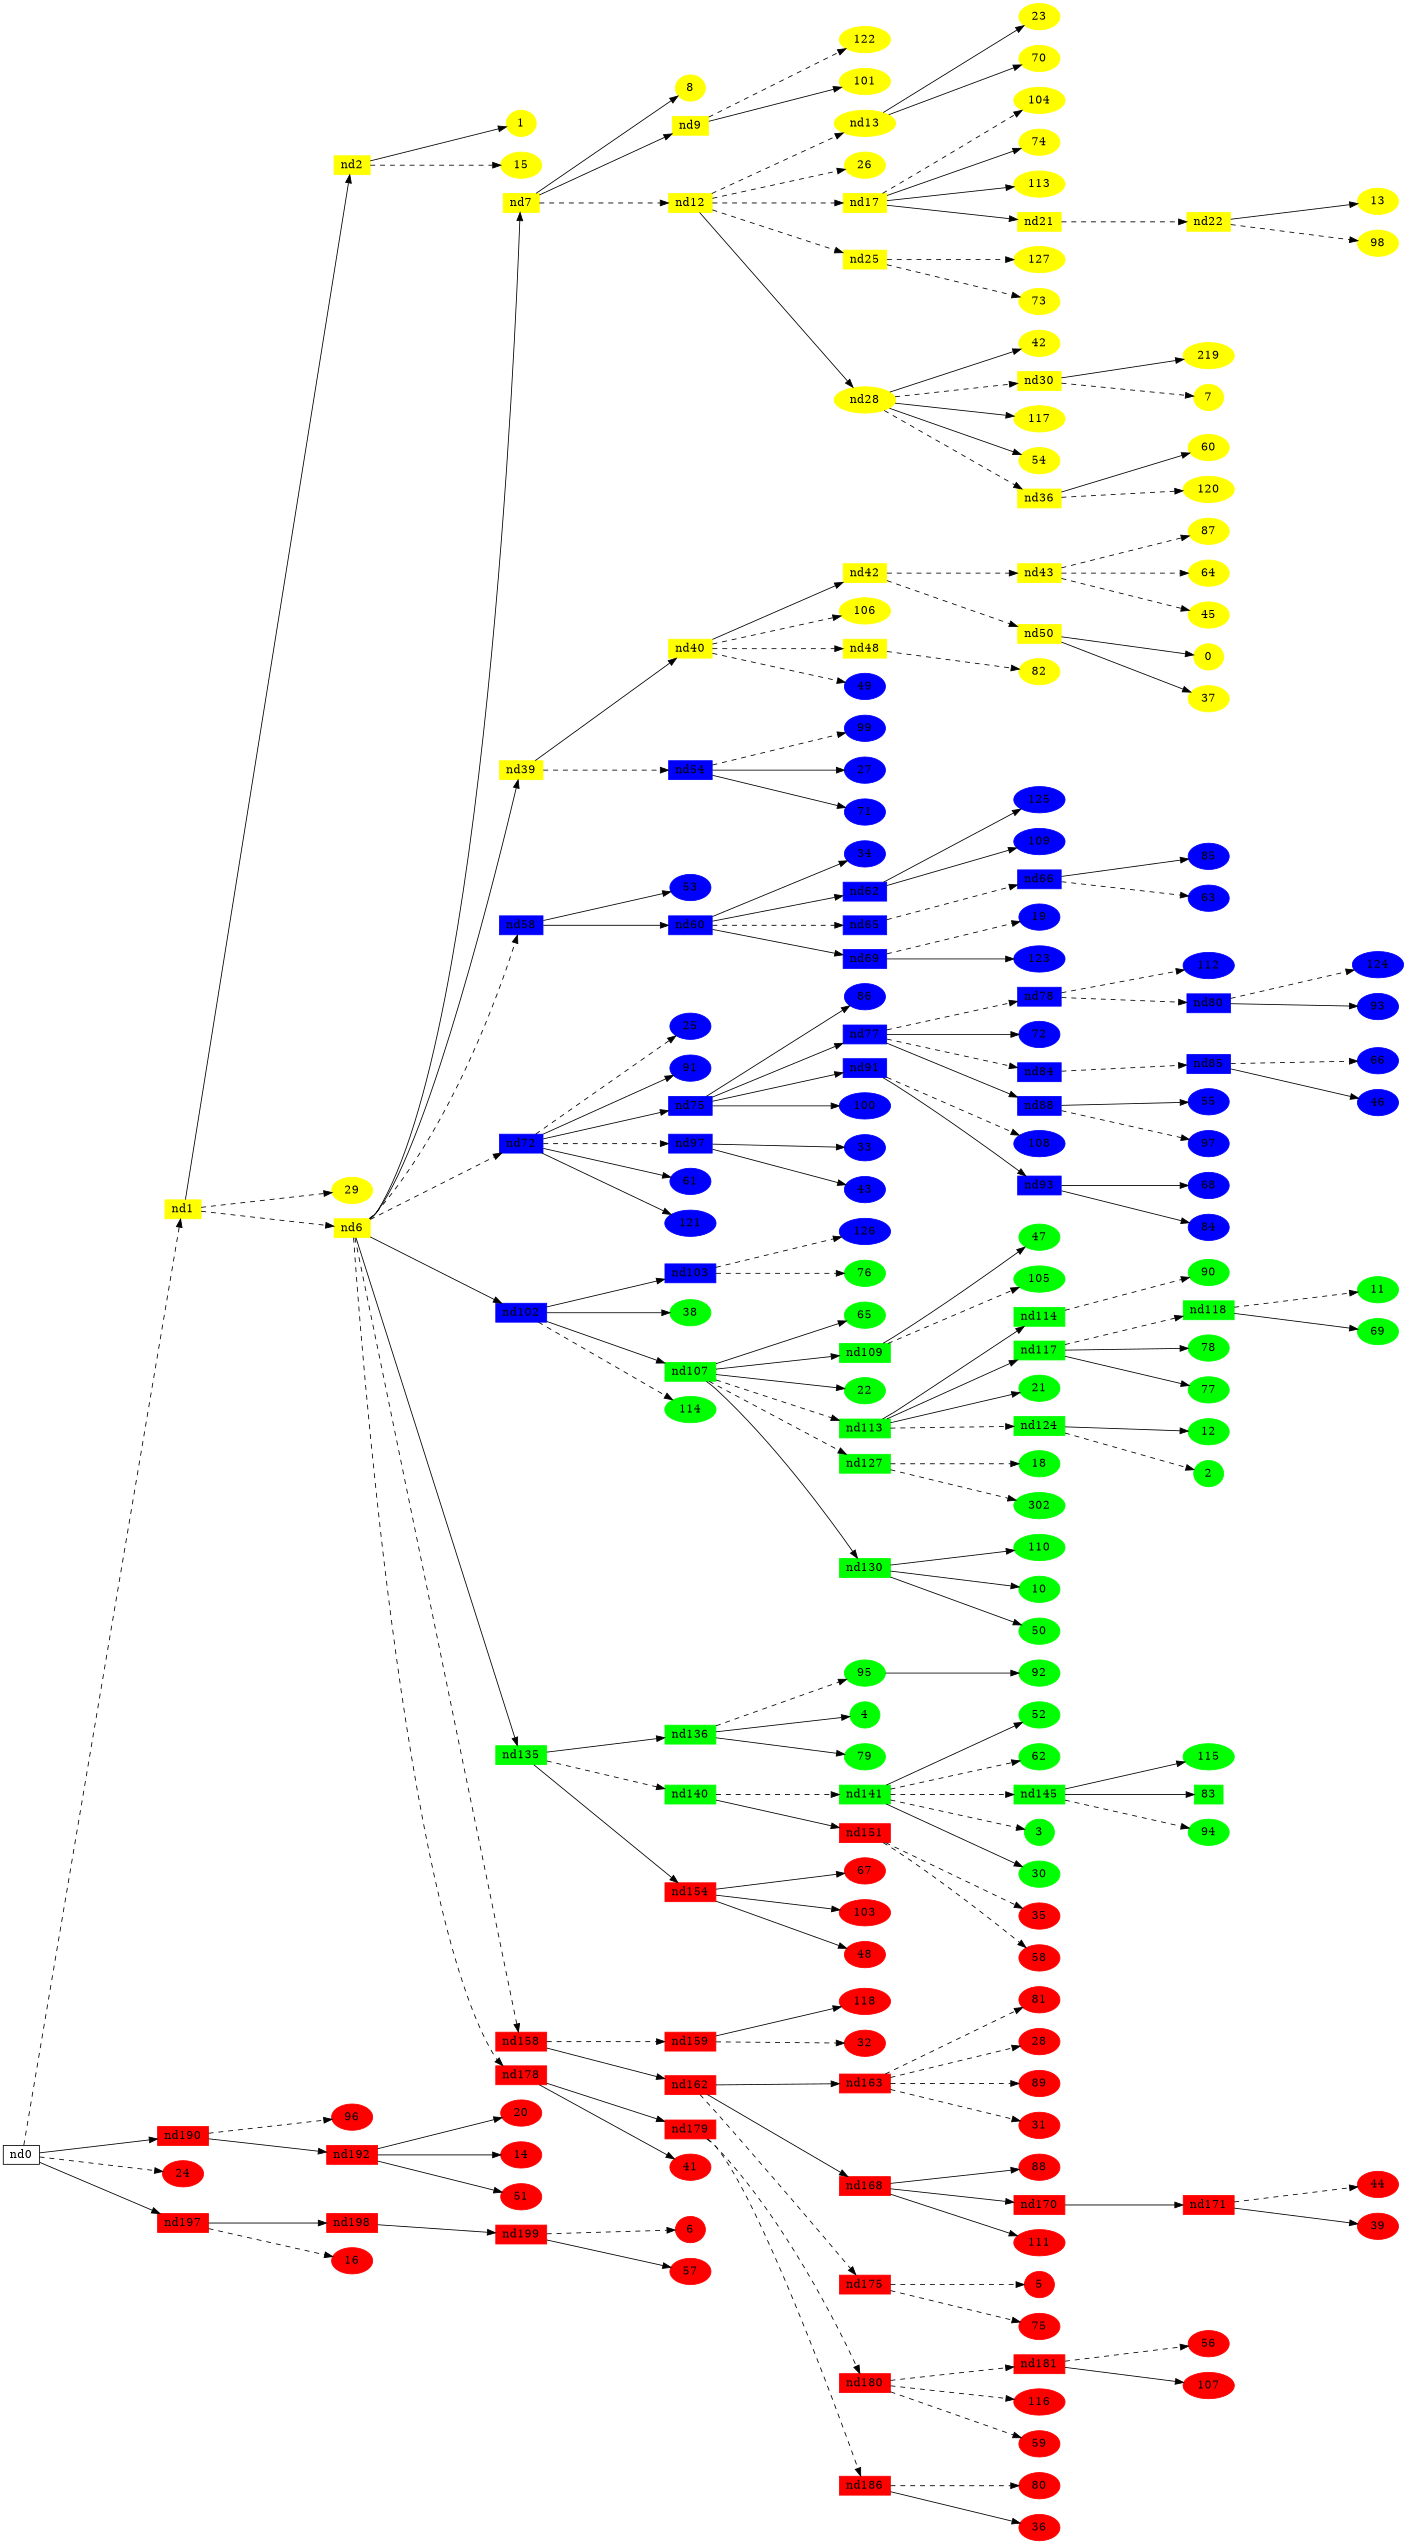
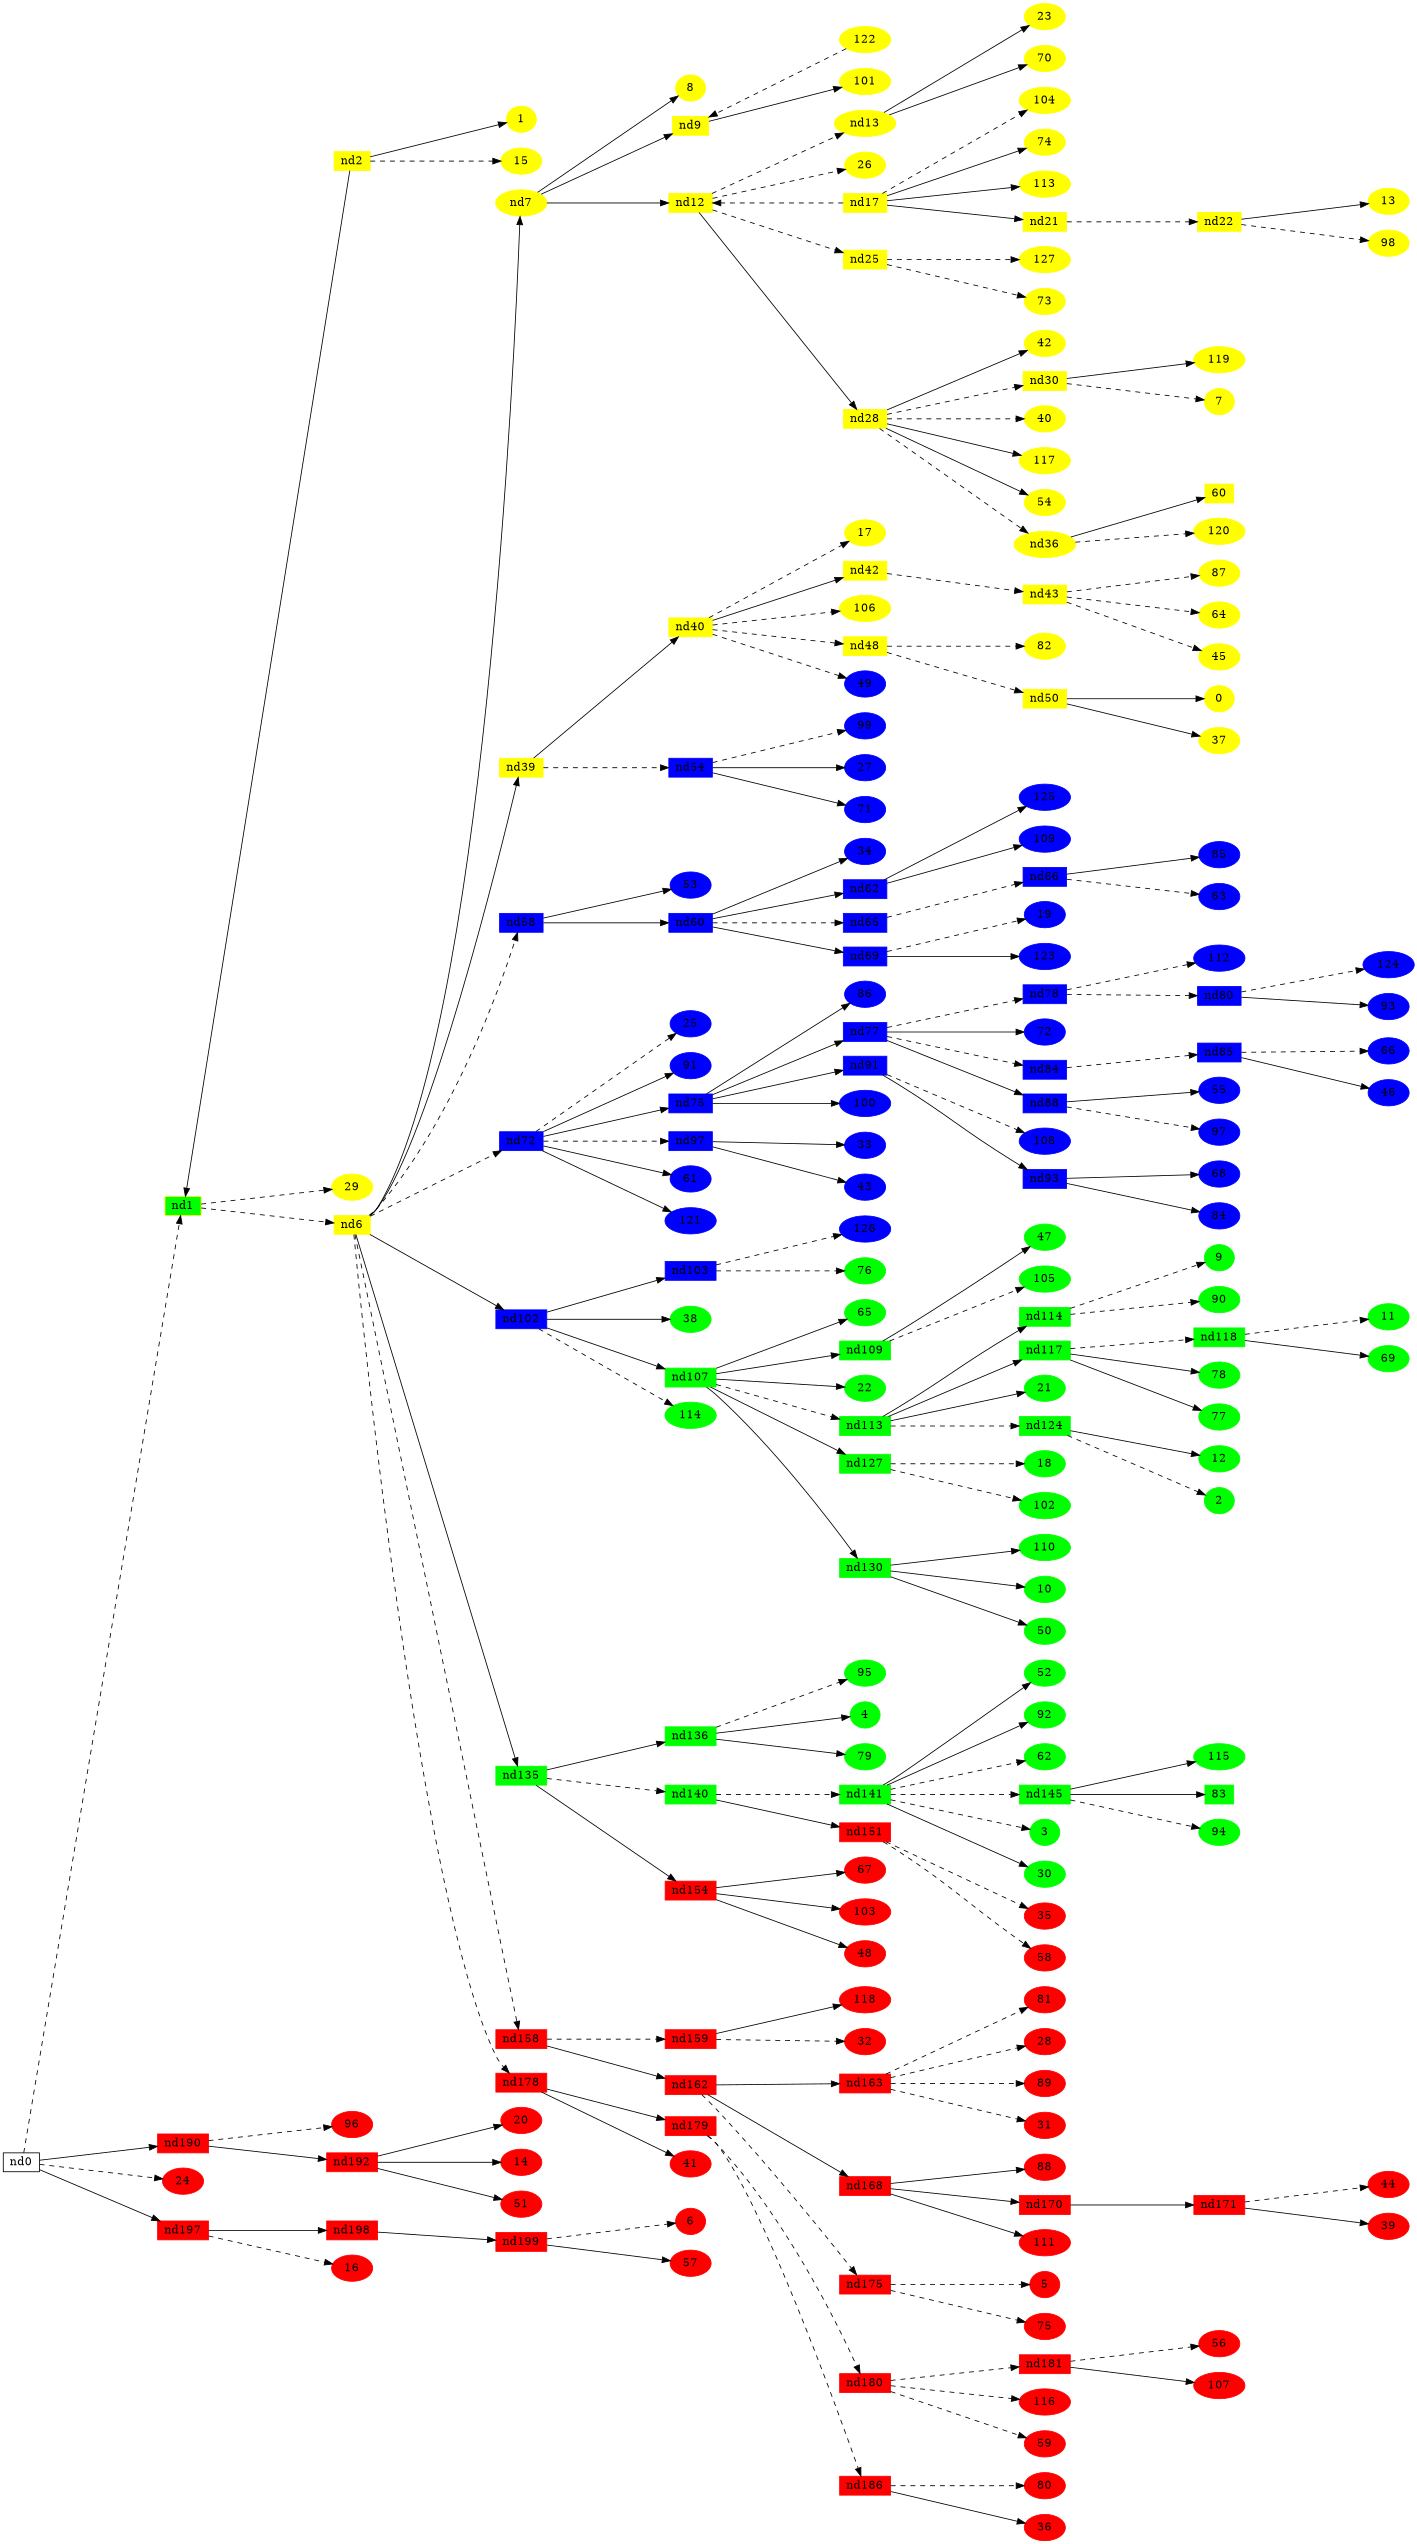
edge "nd9" -> "122": reversed
node "nd7": shape box -> ellipse
edge "nd7" -> "nd12": style dashed -> solid
edge "nd12" -> "nd17": reversed
node "219": label "219" -> "119"
node "nd28": shape ellipse -> box
node "40": added
node "60": shape ellipse -> box
node "nd36": shape box -> ellipse
node "17": added
edge "nd42" -> "nd50": now "nd48" -> "nd50"
edge "nd1" -> "nd2": reversed
node "nd1": fillcolor yellow -> green
node "9": added
edge "nd107" -> "nd127": style dashed -> solid
node "302": label "302" -> "102"
edge "95" -> "92": now "nd141" -> "92"
